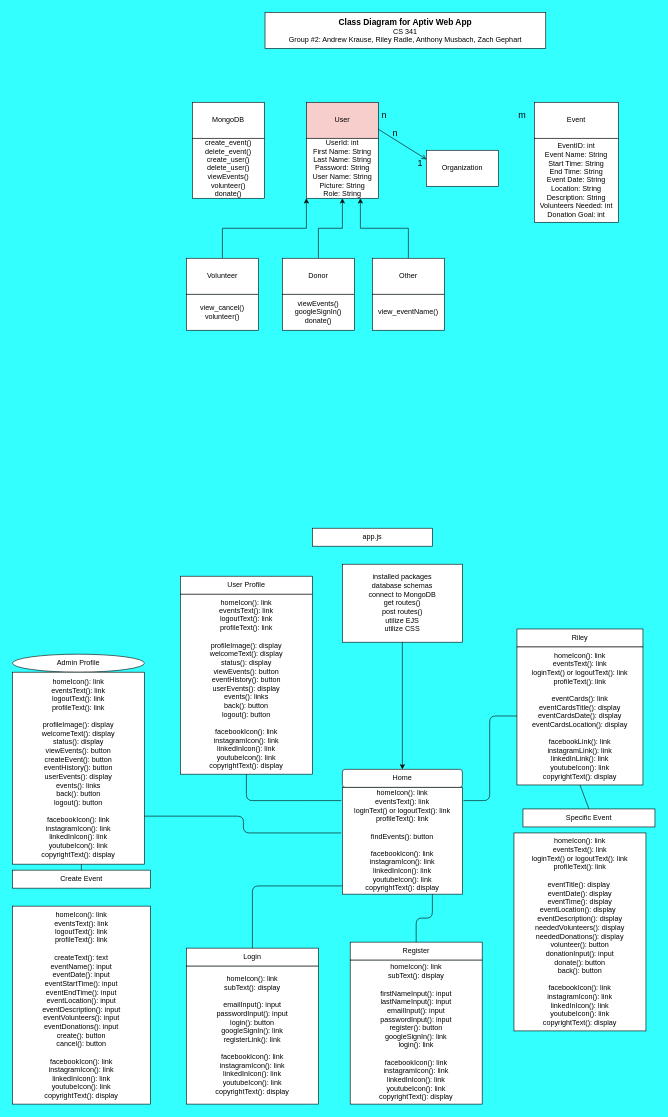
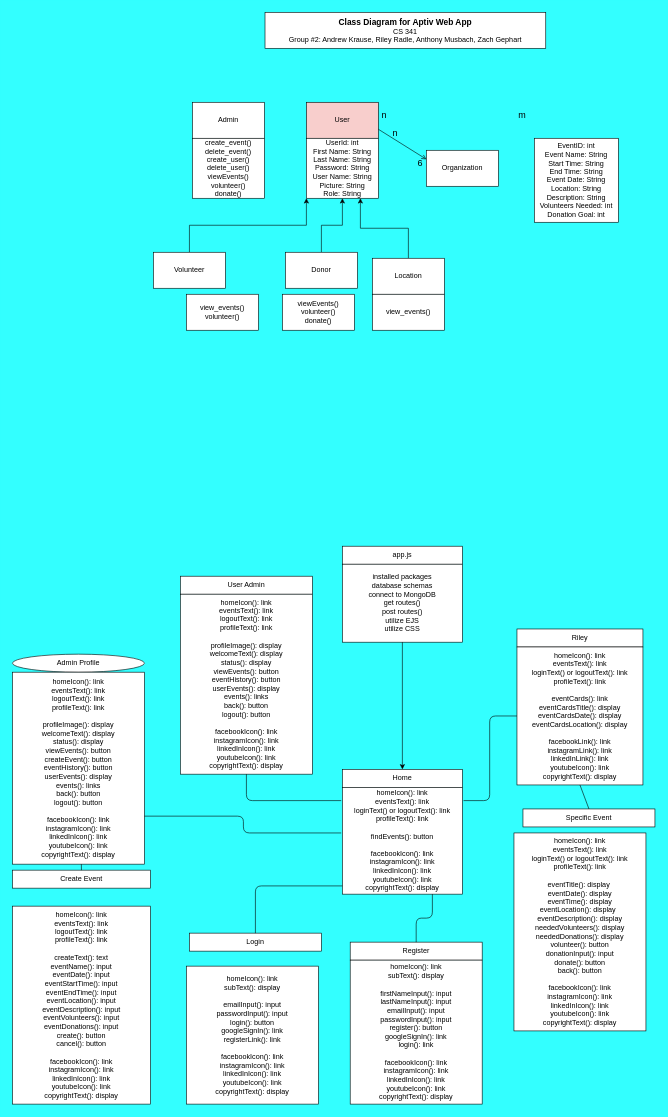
node "MongoDB": label "MongoDB" -> "Admin"
node "Event": removed
node "1": label "1" -> "6"
node "Volunteer": moved (222, 276) -> (189, 270)
node "Donor": moved (318, 276) -> (321, 270)
node "Other": label "Other" -> "Location"
node "view_cancel() volunteer()": label "view_cancel() volunteer()" -> "view_events() volunteer()"
node "viewEvents() googleSignIn() donate()": label "viewEvents() googleSignIn() donate()" -> "viewEvents() volunteer() donate()"
node "view_eventName()": label "view_eventName()" -> "view_events()"
node "app.js": moved (372, 537) -> (402, 555)
node "User Profile": label "User Profile" -> "User Admin"
node "Home": shape rounded rectangle -> rectangle
node "Login": moved (252, 957) -> (255, 942)
